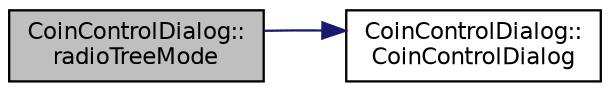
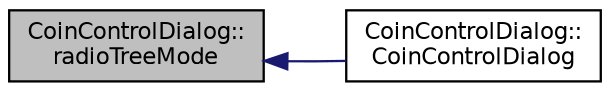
edge "CoinControlDialog:: radioTreeMode" -> "CoinControlDialog:: CoinControlDialog": reversed
